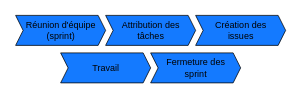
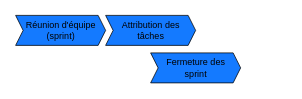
node "Création des issues": removed
node "Travail": removed
